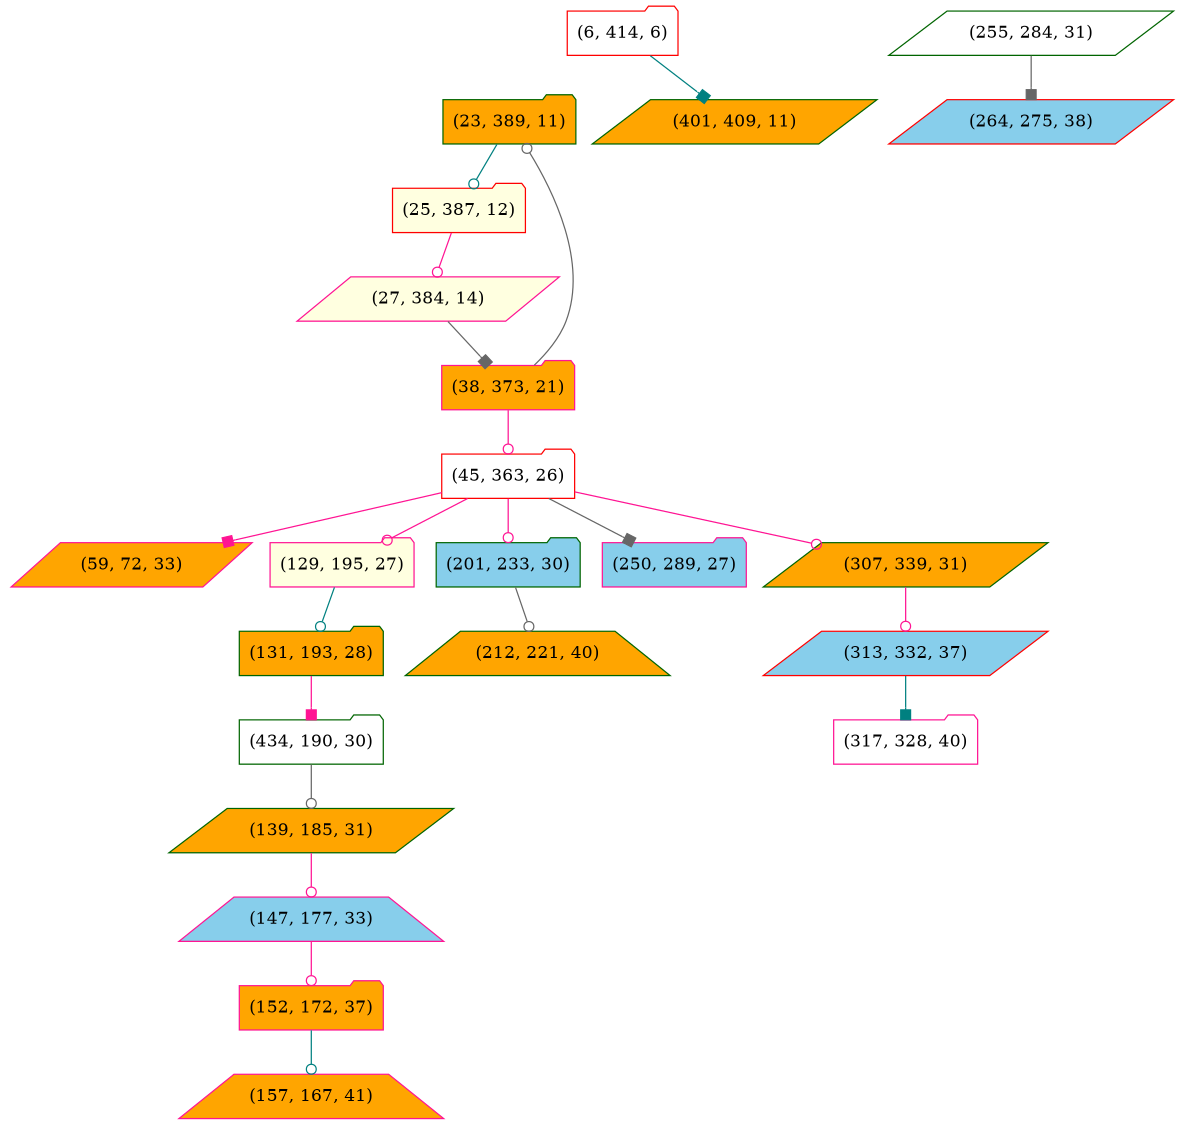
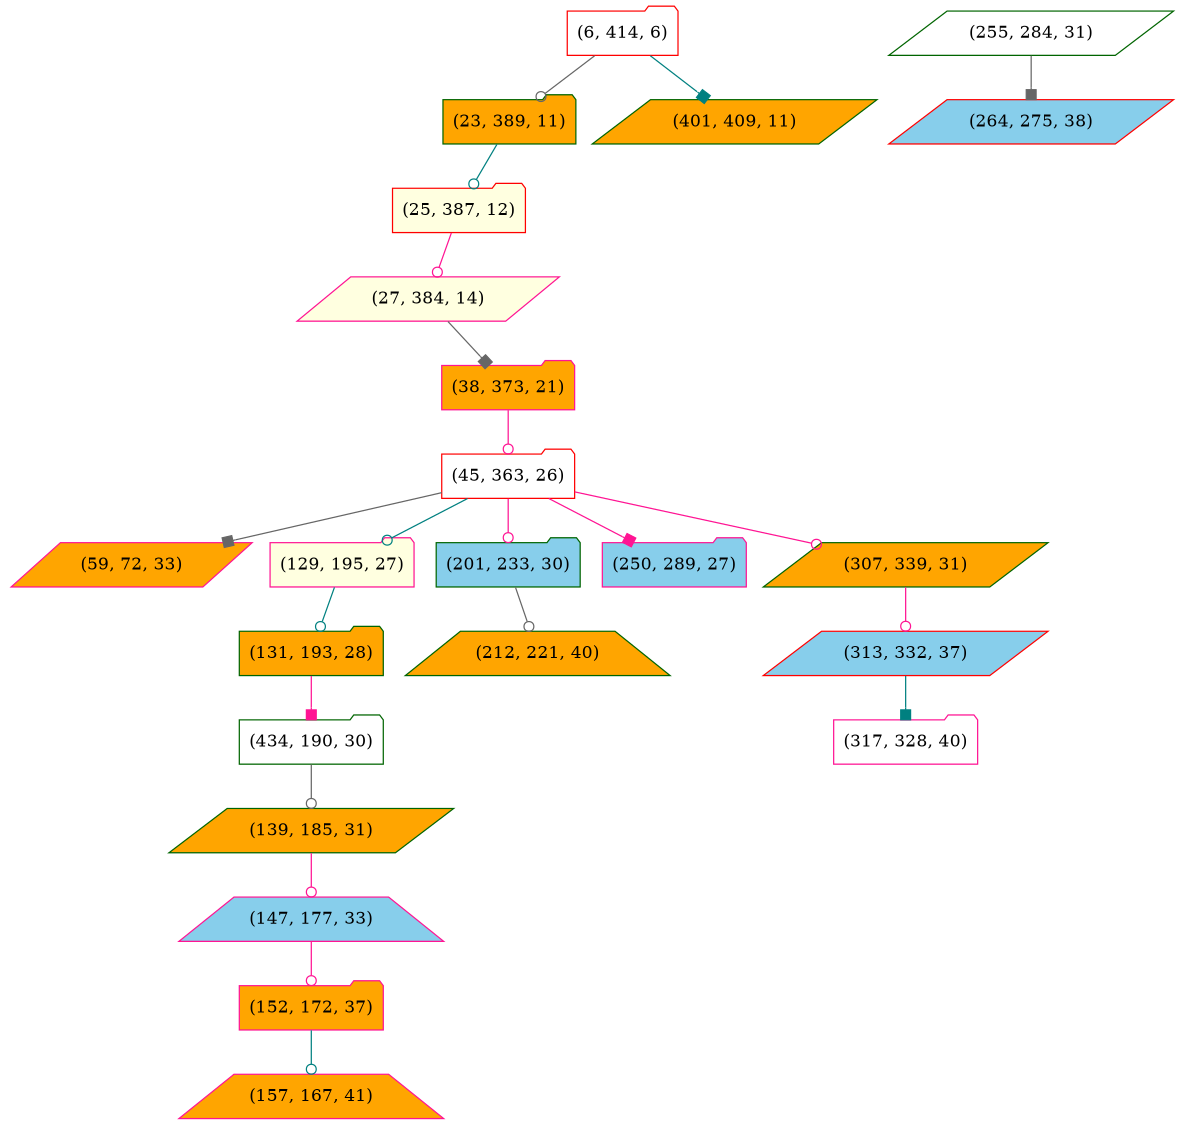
edge "(38, 373, 21)" -> "(23, 389, 11)": now "(6, 414, 6)" -> "(23, 389, 11)"
edge "(45, 363, 26)" -> "(59, 72, 33)": color deeppink -> gray40
edge "(45, 363, 26)" -> "(129, 195, 27)": color deeppink -> teal
edge "(45, 363, 26)" -> "(250, 289, 27)": color gray40 -> deeppink
